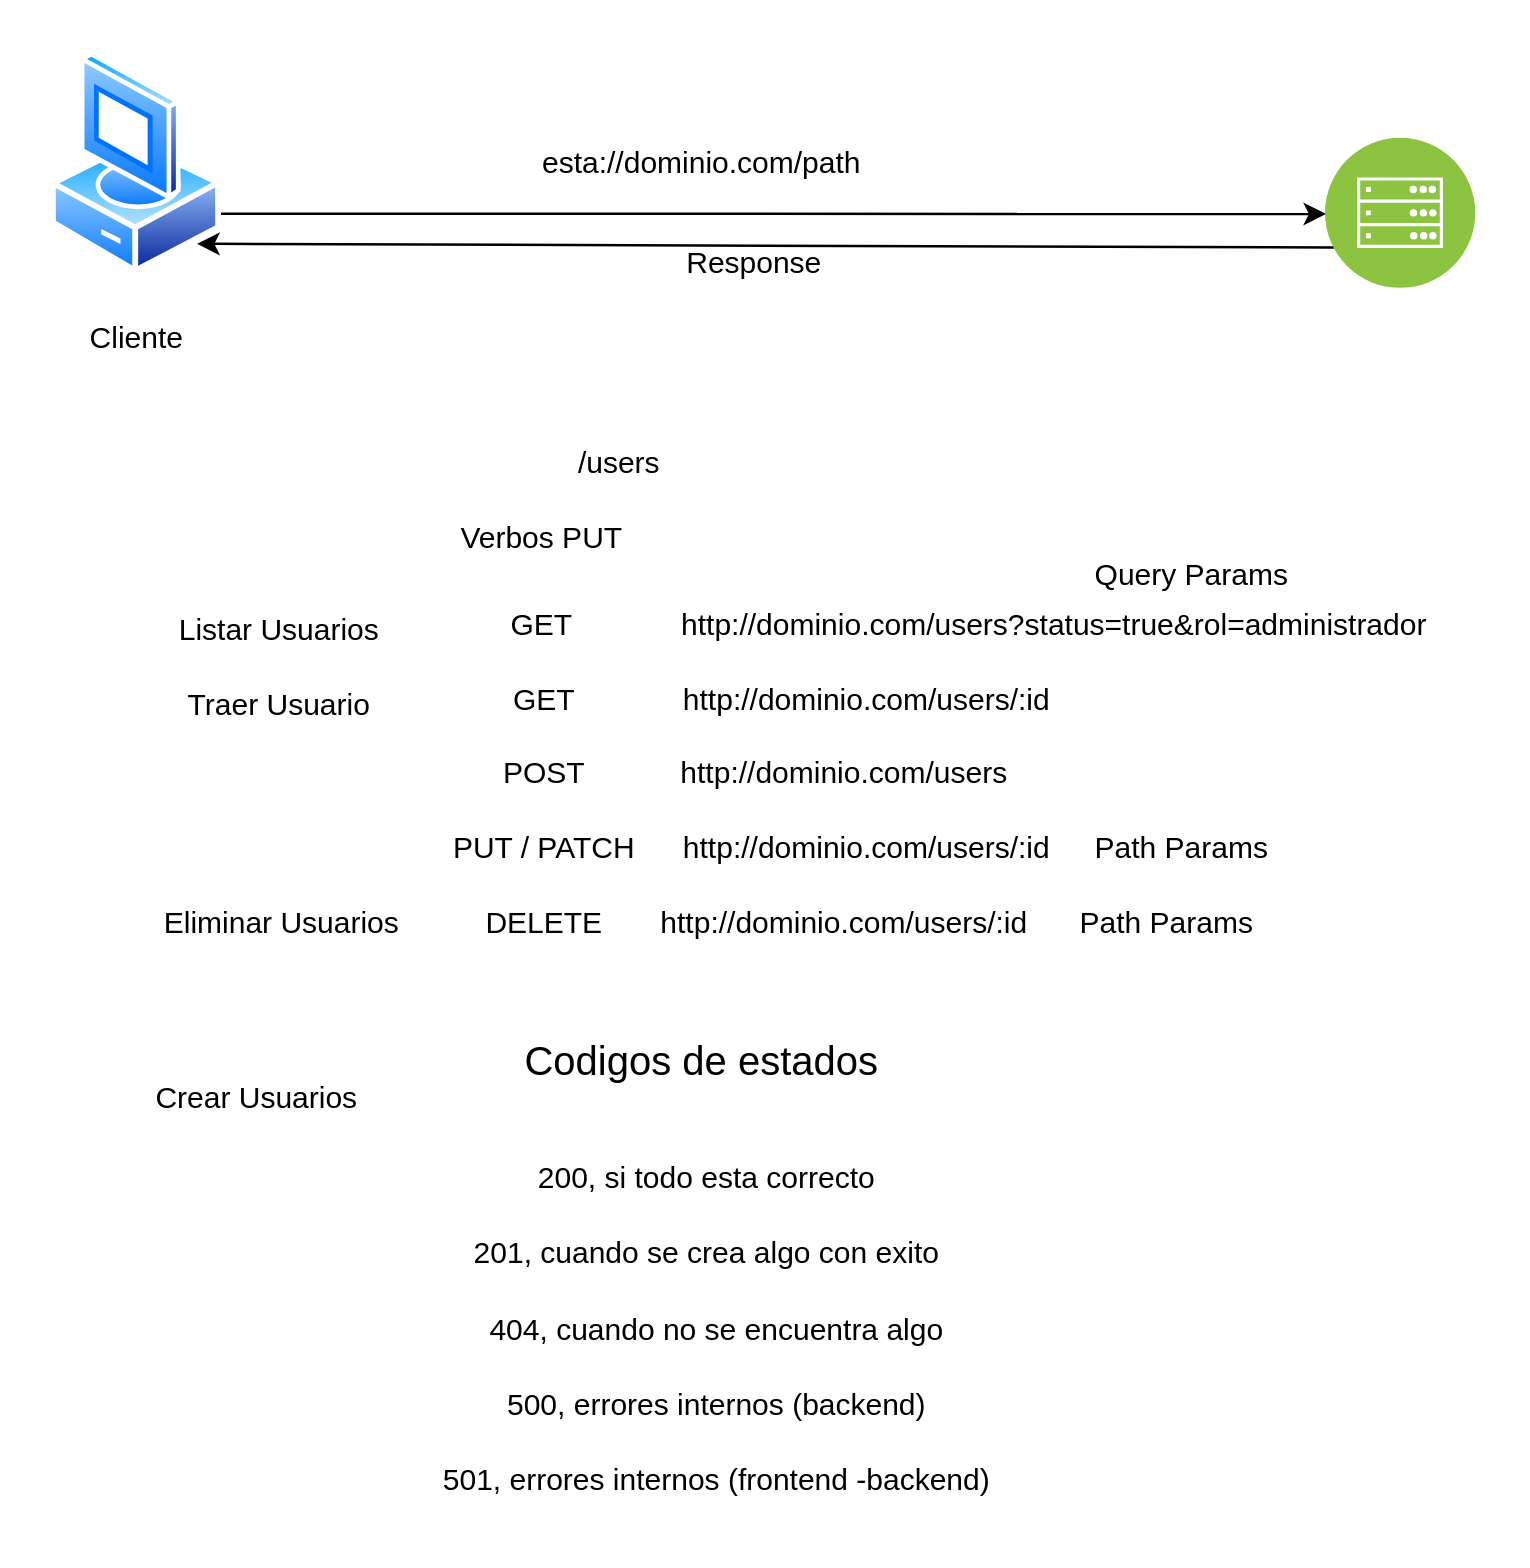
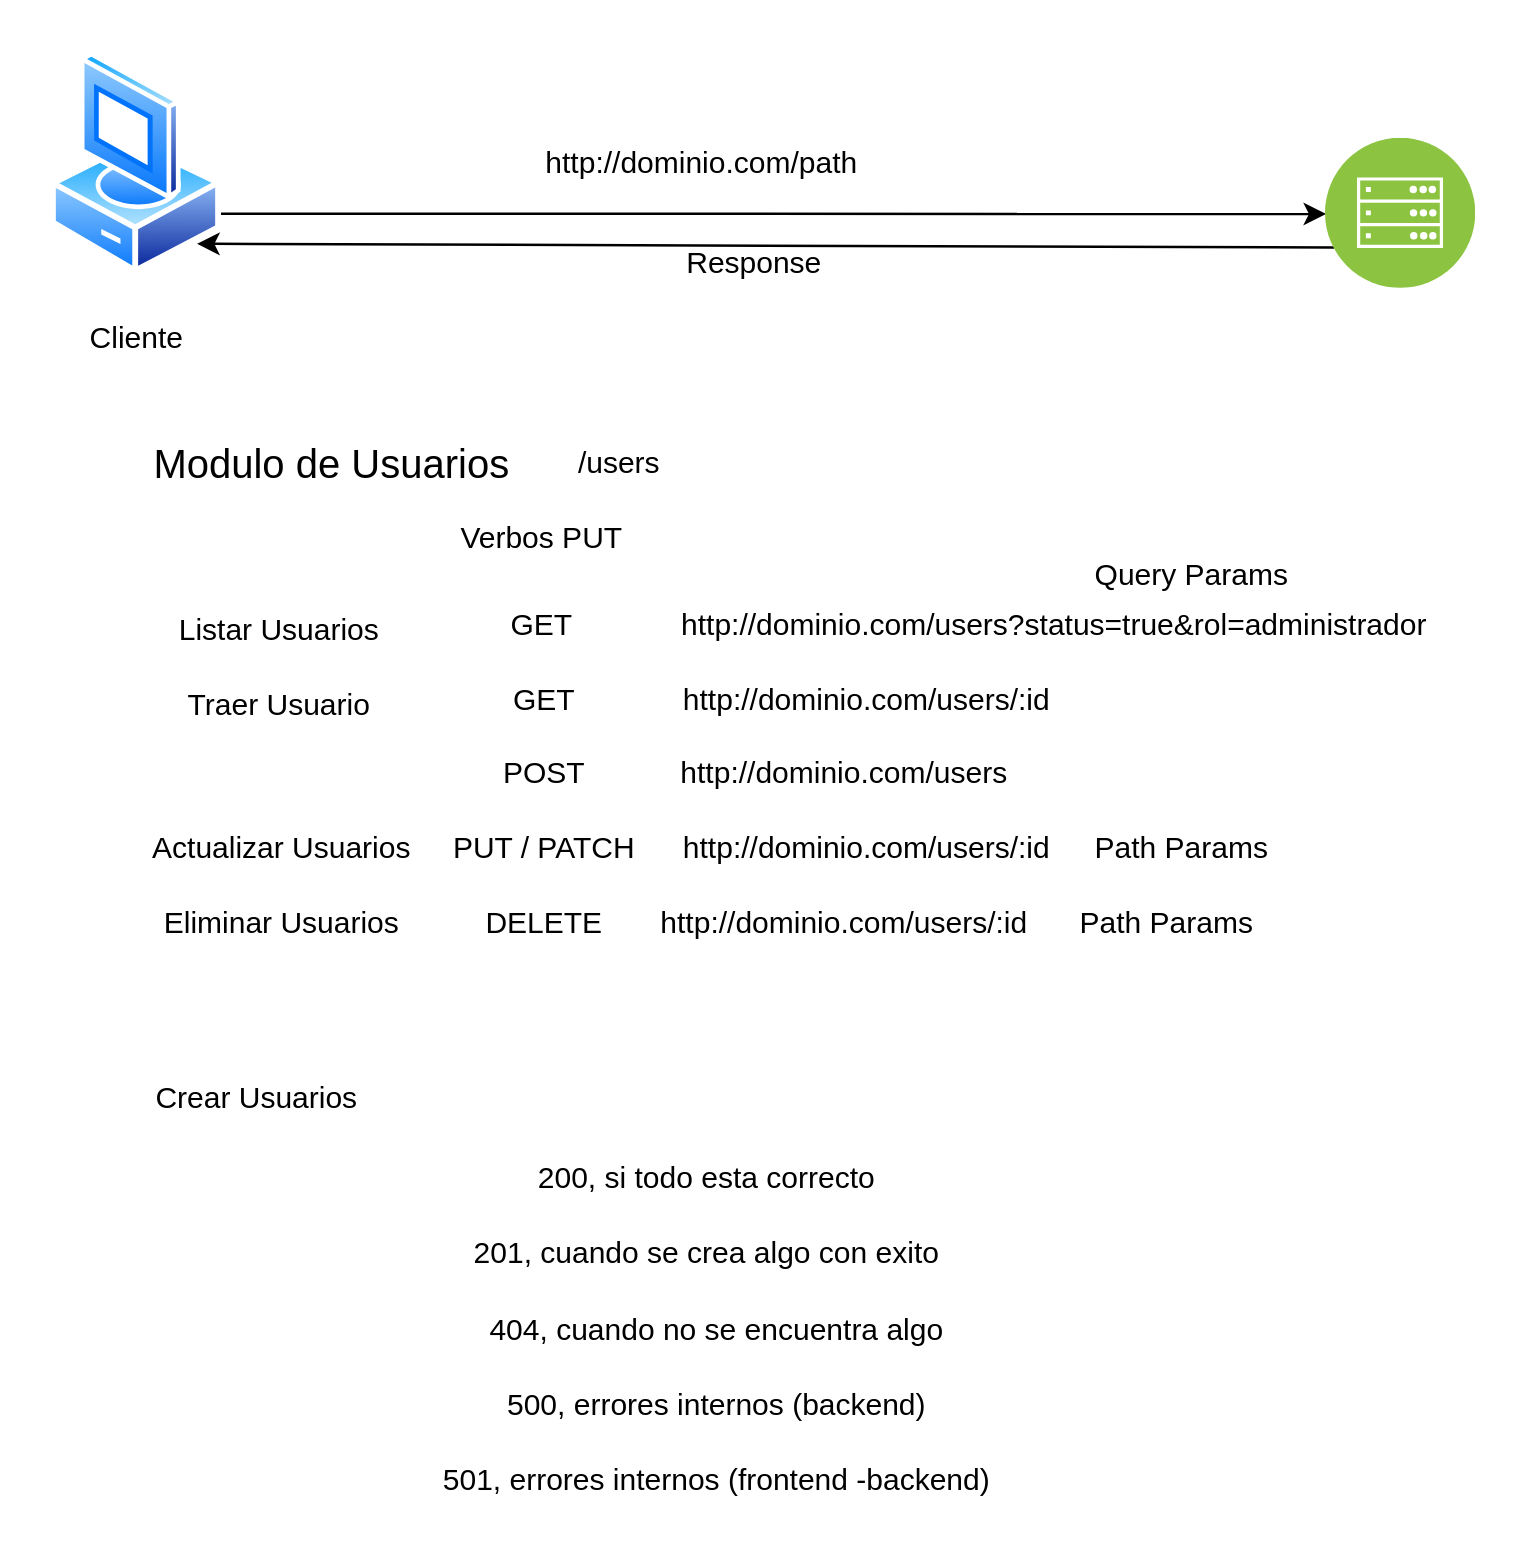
node "esta://dominio.com/path": label "esta://dominio.com/path" -> "http://dominio.com/path"
node "Modulo de Usuarios": added
node "Actualizar Usuarios": added
node "Codigos de estados": removed
